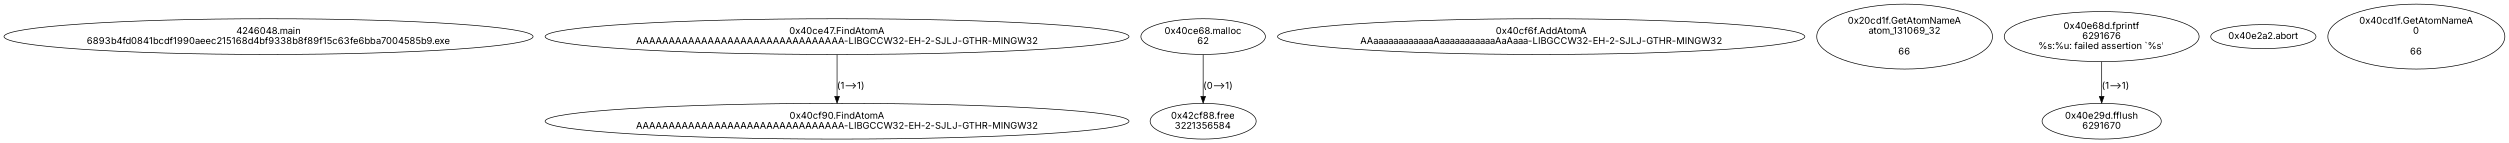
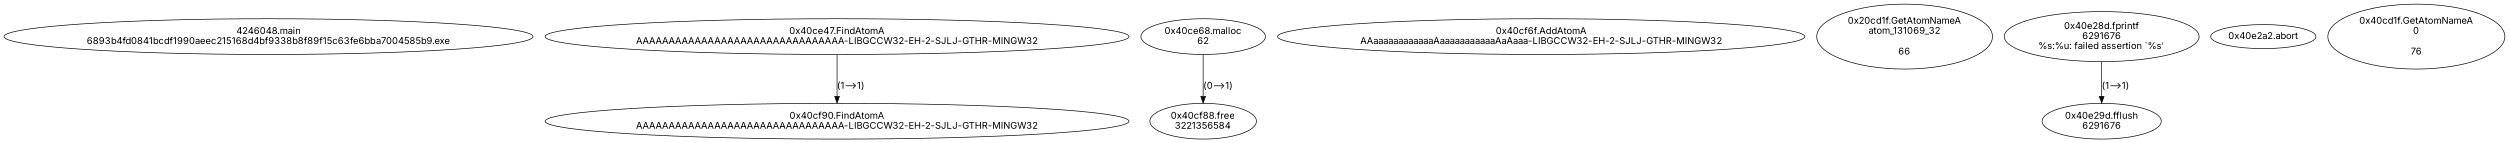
node "0x40e68d.fprintf 6291676 %s:%u: failed assertion `%s'": label "0x40e68d.fprintf 6291676 %s:%u: failed assertion `%s'" -> "0x40e28d.fprintf 6291676 %s:%u: failed assertion `%s'"
node "0x40cd1f.GetAtomNameA 0 66": label "0x40cd1f.GetAtomNameA 0 66" -> "0x40cd1f.GetAtomNameA 0 76"
node "0x42cf88.free 3221356584": label "0x42cf88.free 3221356584" -> "0x40cf88.free 3221356584"
node "0x40e29d.fflush 6291670": label "0x40e29d.fflush 6291670" -> "0x40e29d.fflush 6291676"
